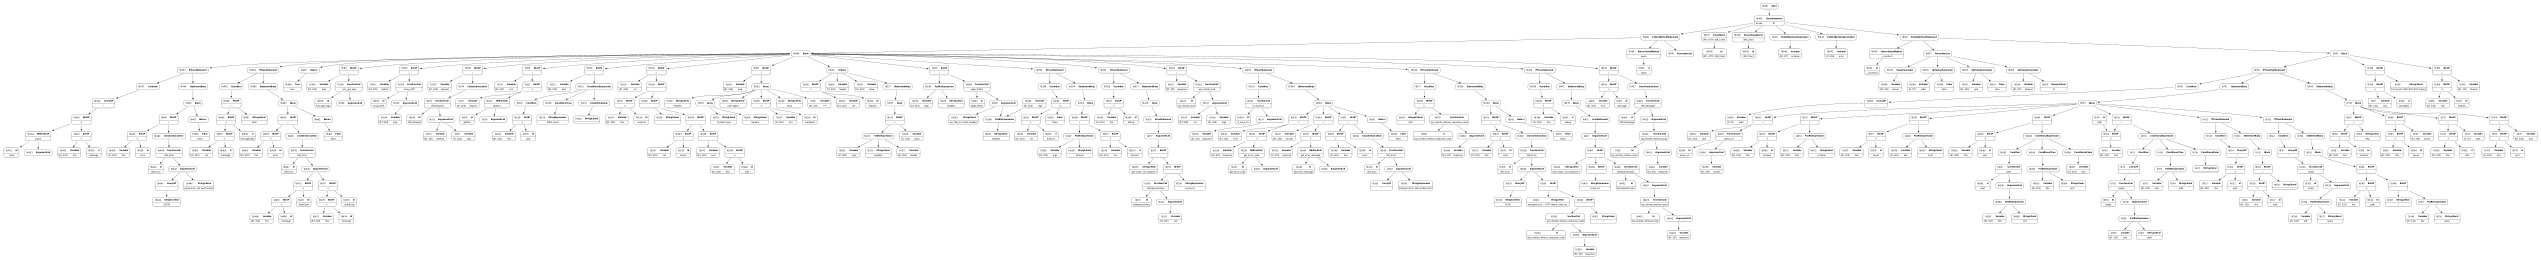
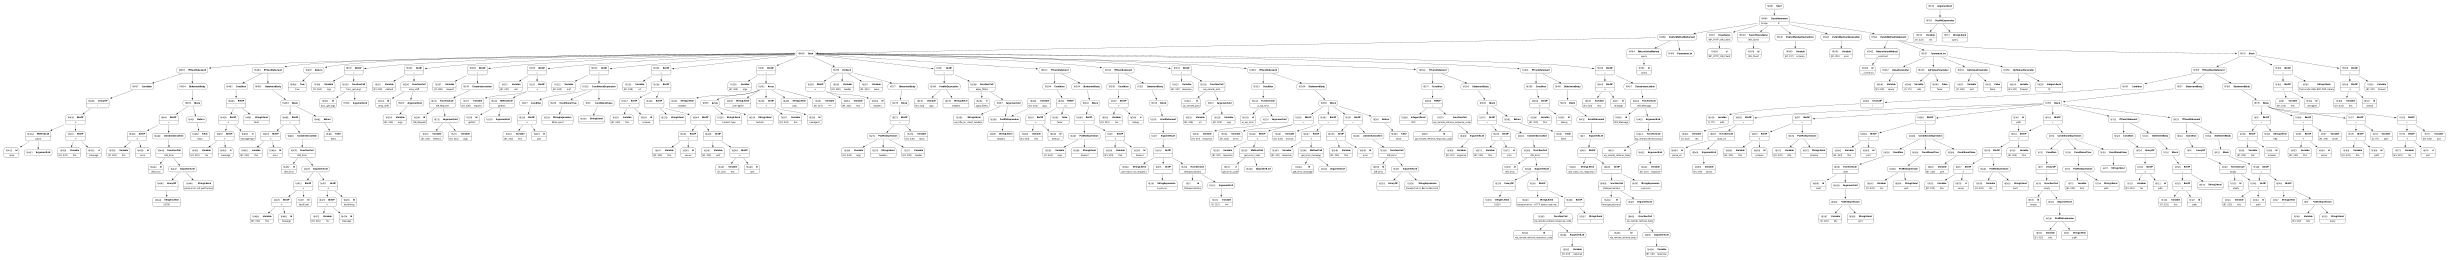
edge "18155" -> "18078": now "18102" -> "18078"
edge "18401" -> "18408": now "18409" -> "18408"
edge "18315" -> "18314": now "18310" -> "18314"
edge "18140" -> "18139": now "18140" -> "18145"
